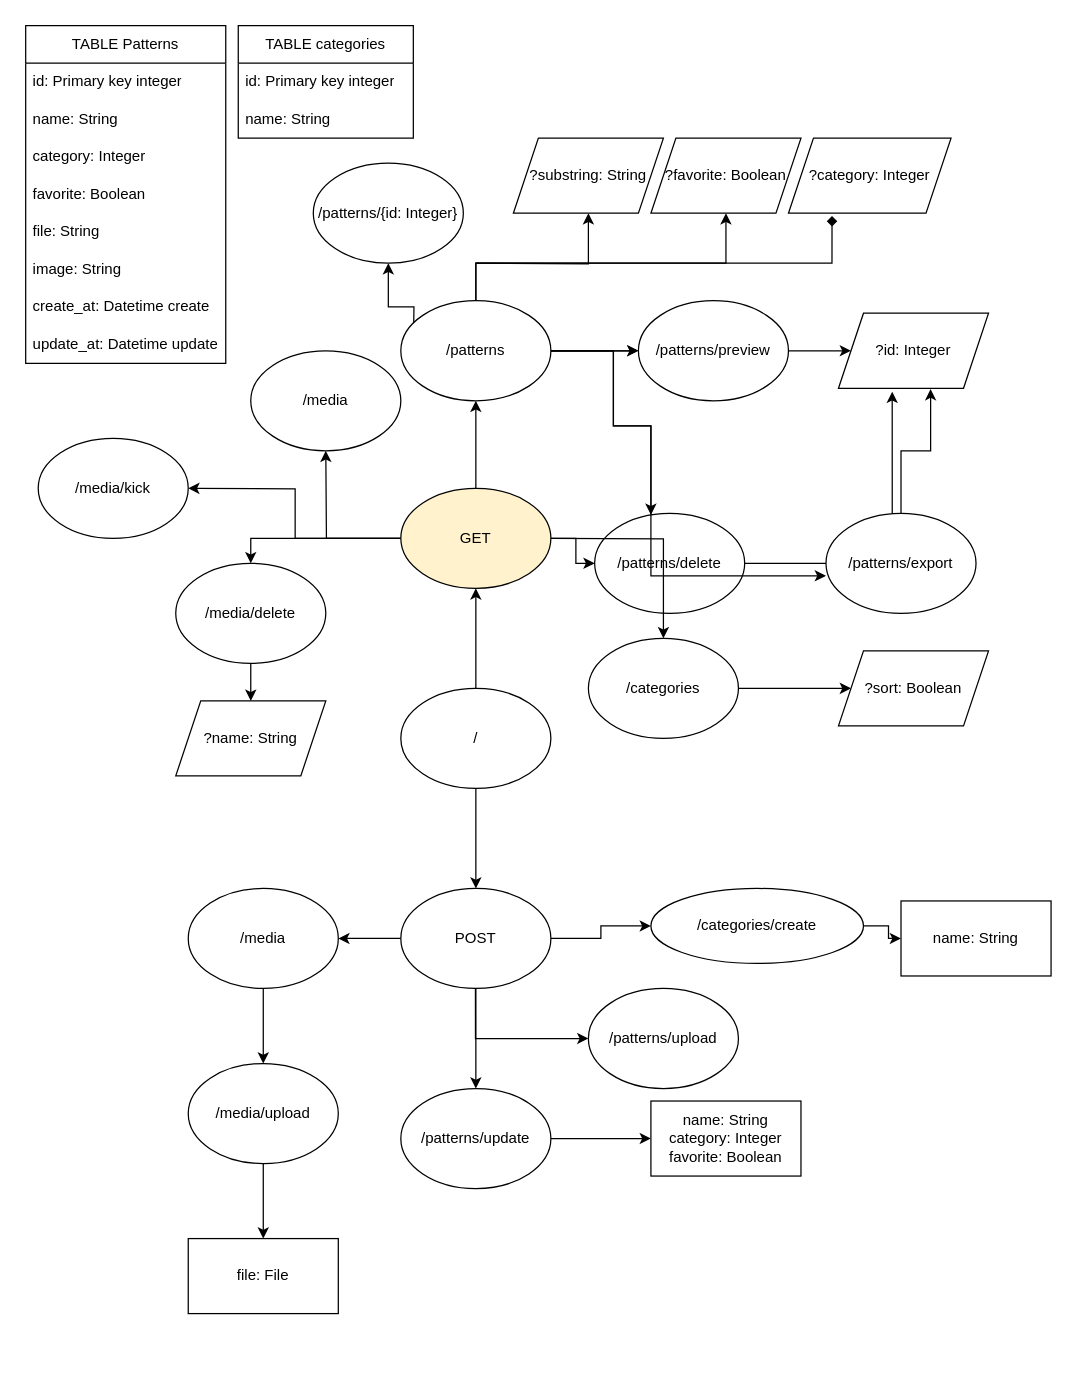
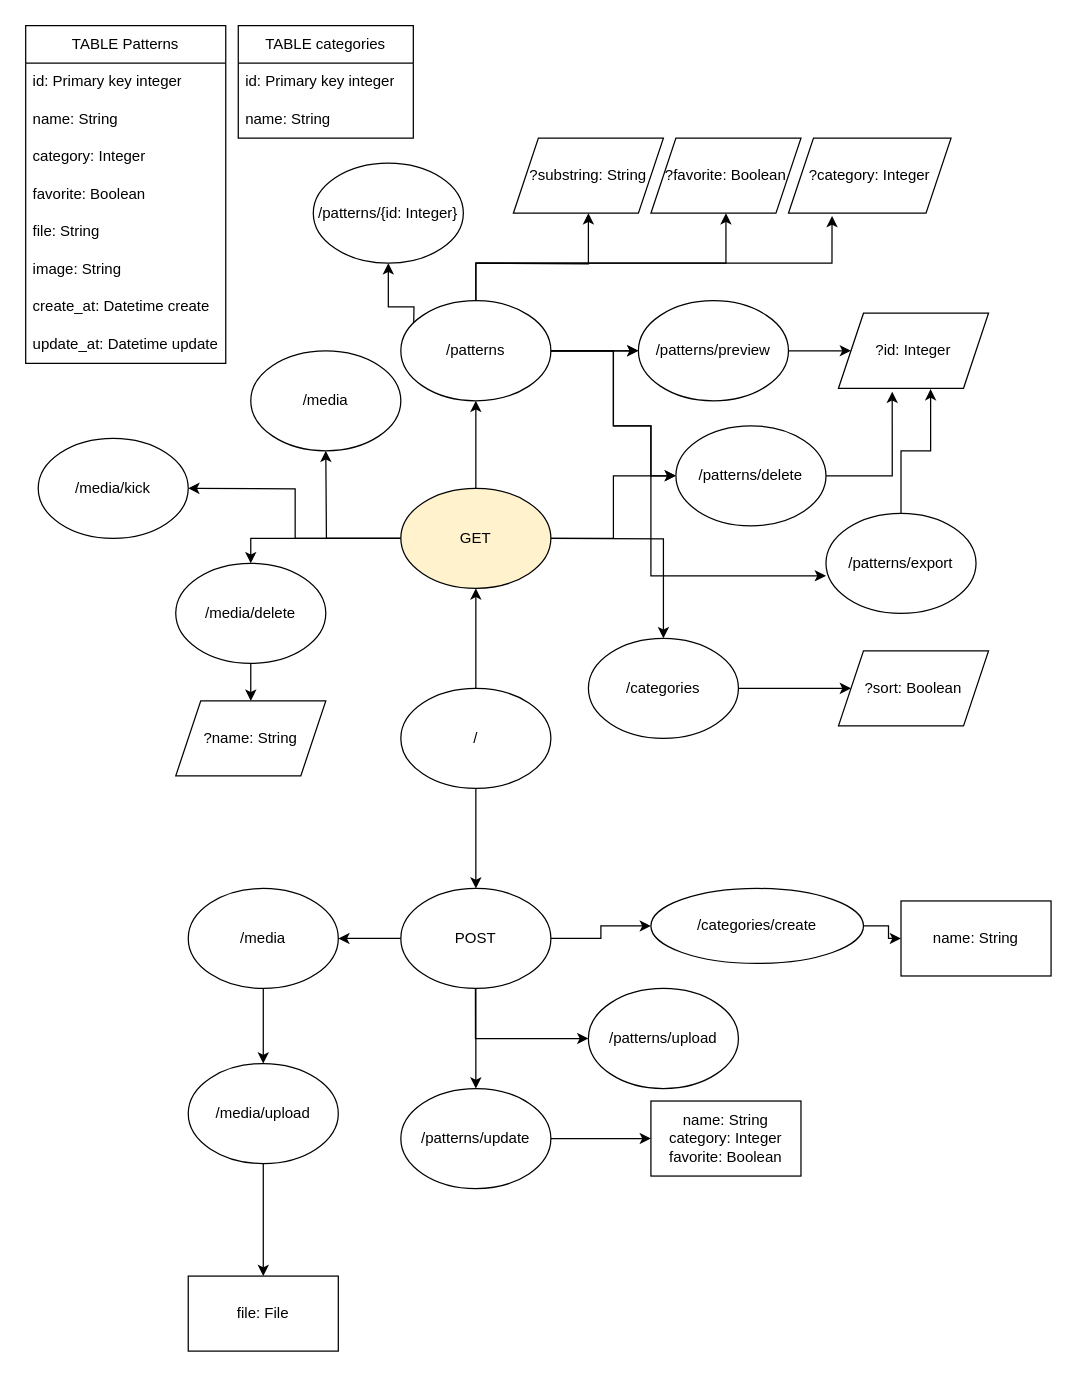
edge "/patterns" -> "?category: Integer": arrowhead diamond -> classic
node "/patterns/delete": moved (669, 563) -> (751, 476)
node "file: File": moved (263, 1276) -> (263, 1313)
